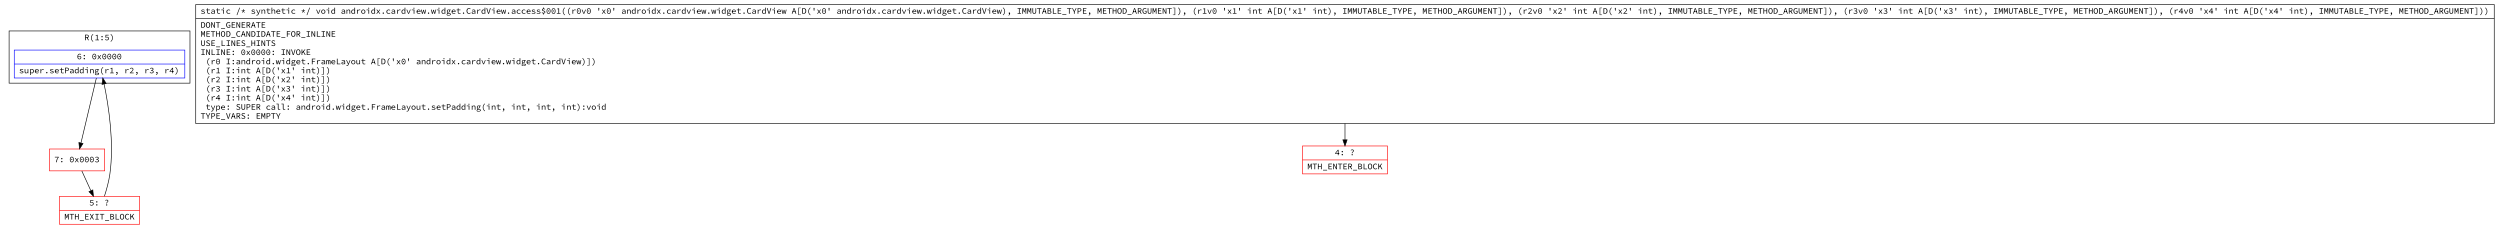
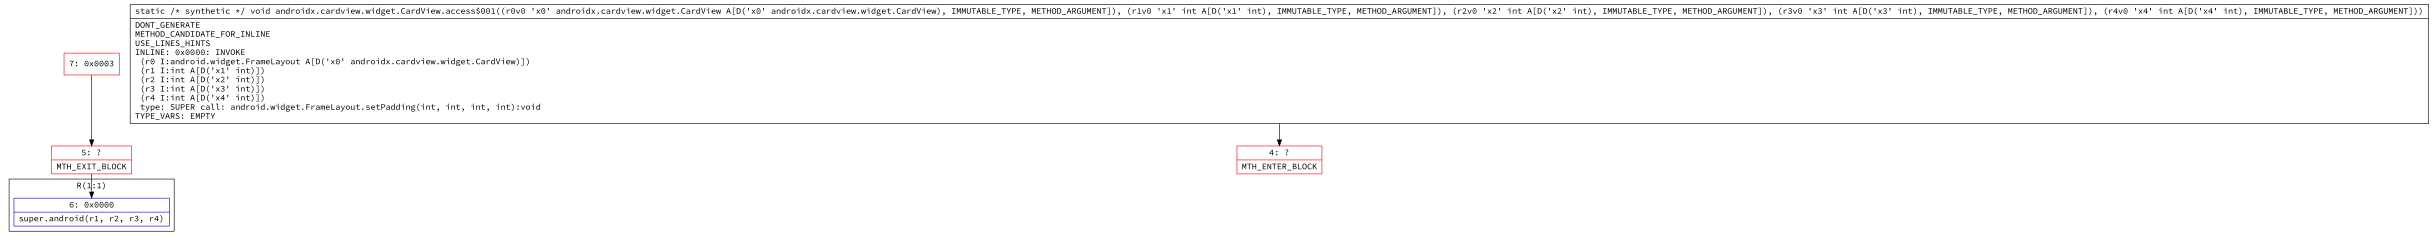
cluster "R(1:5)": label "R(1:5)" -> "R(1:1)"
node "6: 0x0000": text "super.setPadding(r1, r2, r3, r4)" -> "super.android(r1, r2, r3, r4)"
edge "6: 0x0000" -> "7: 0x0003": removed
